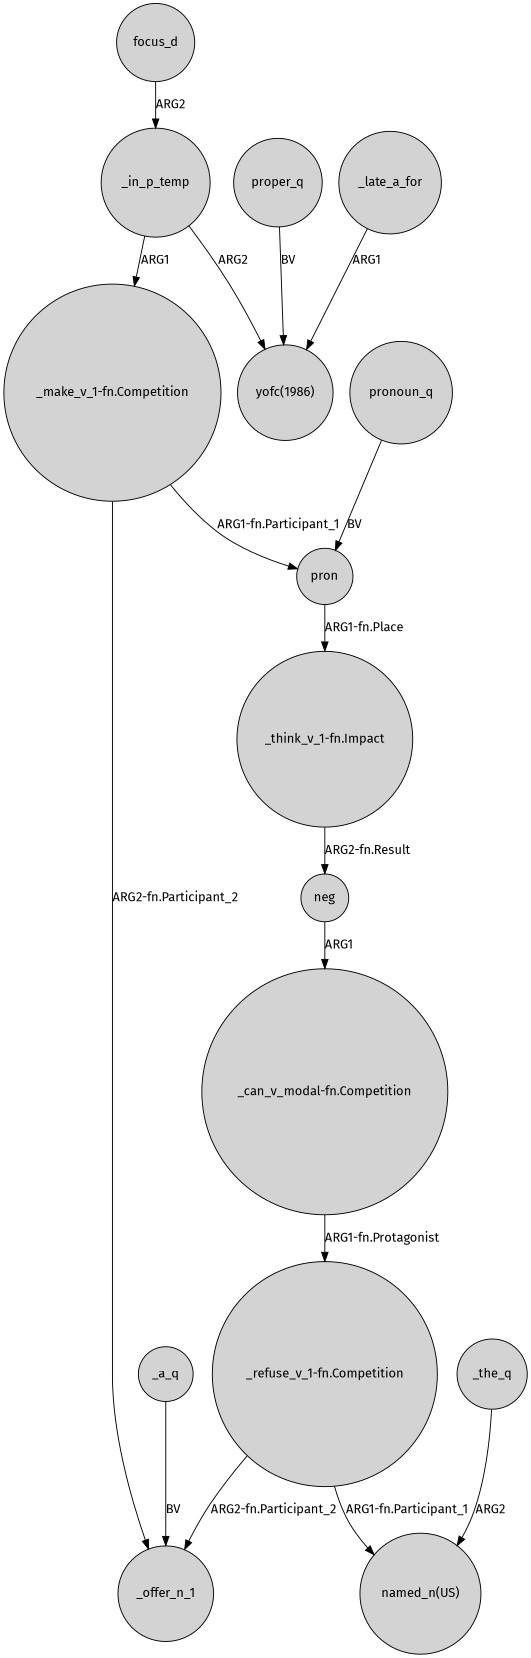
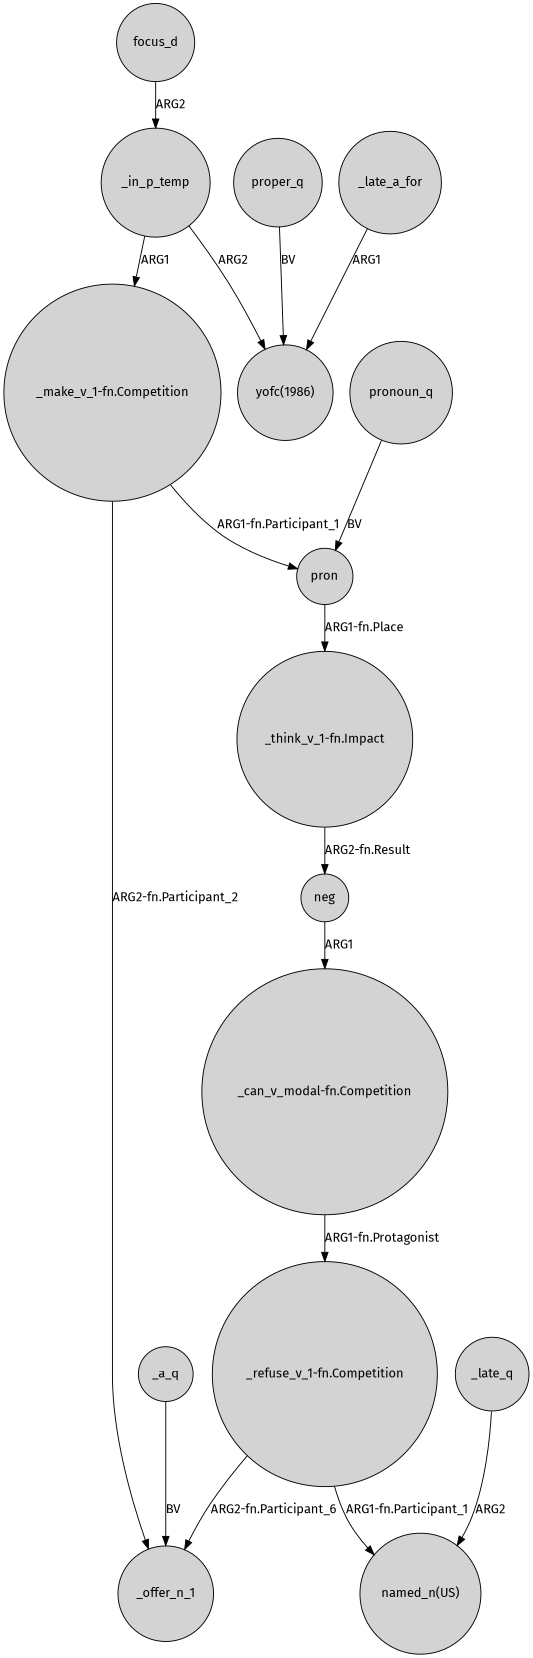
node "_the_q": label "_the_q" -> "_late_q"
edge "_refuse_v_1-fn.Competition" -> "_offer_n_1": label "ARG2-fn.Participant_2" -> "ARG2-fn.Participant_6"
